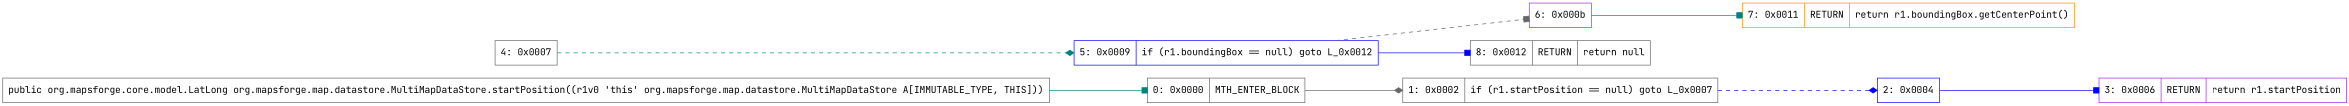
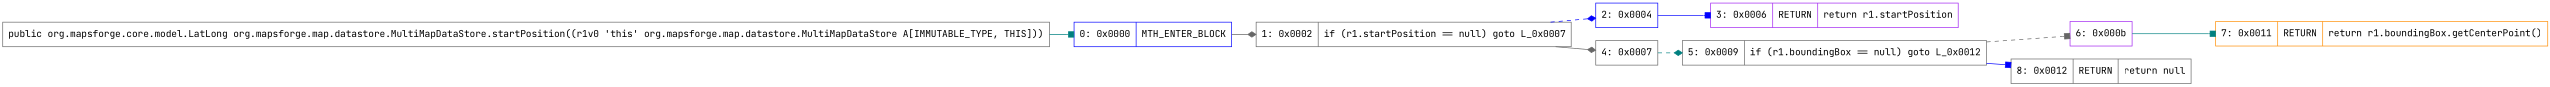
edge "1: 0x0002" -> "4: 0x0007": added
node "5: 0x0009": color blue -> gray40
node "0: 0x0000": color gray40 -> blue
